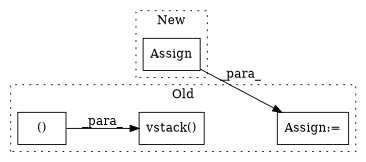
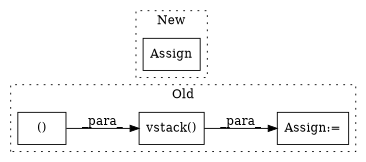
edge "Assign" -> "Assign:=": now "vstack()" -> "Assign:="
